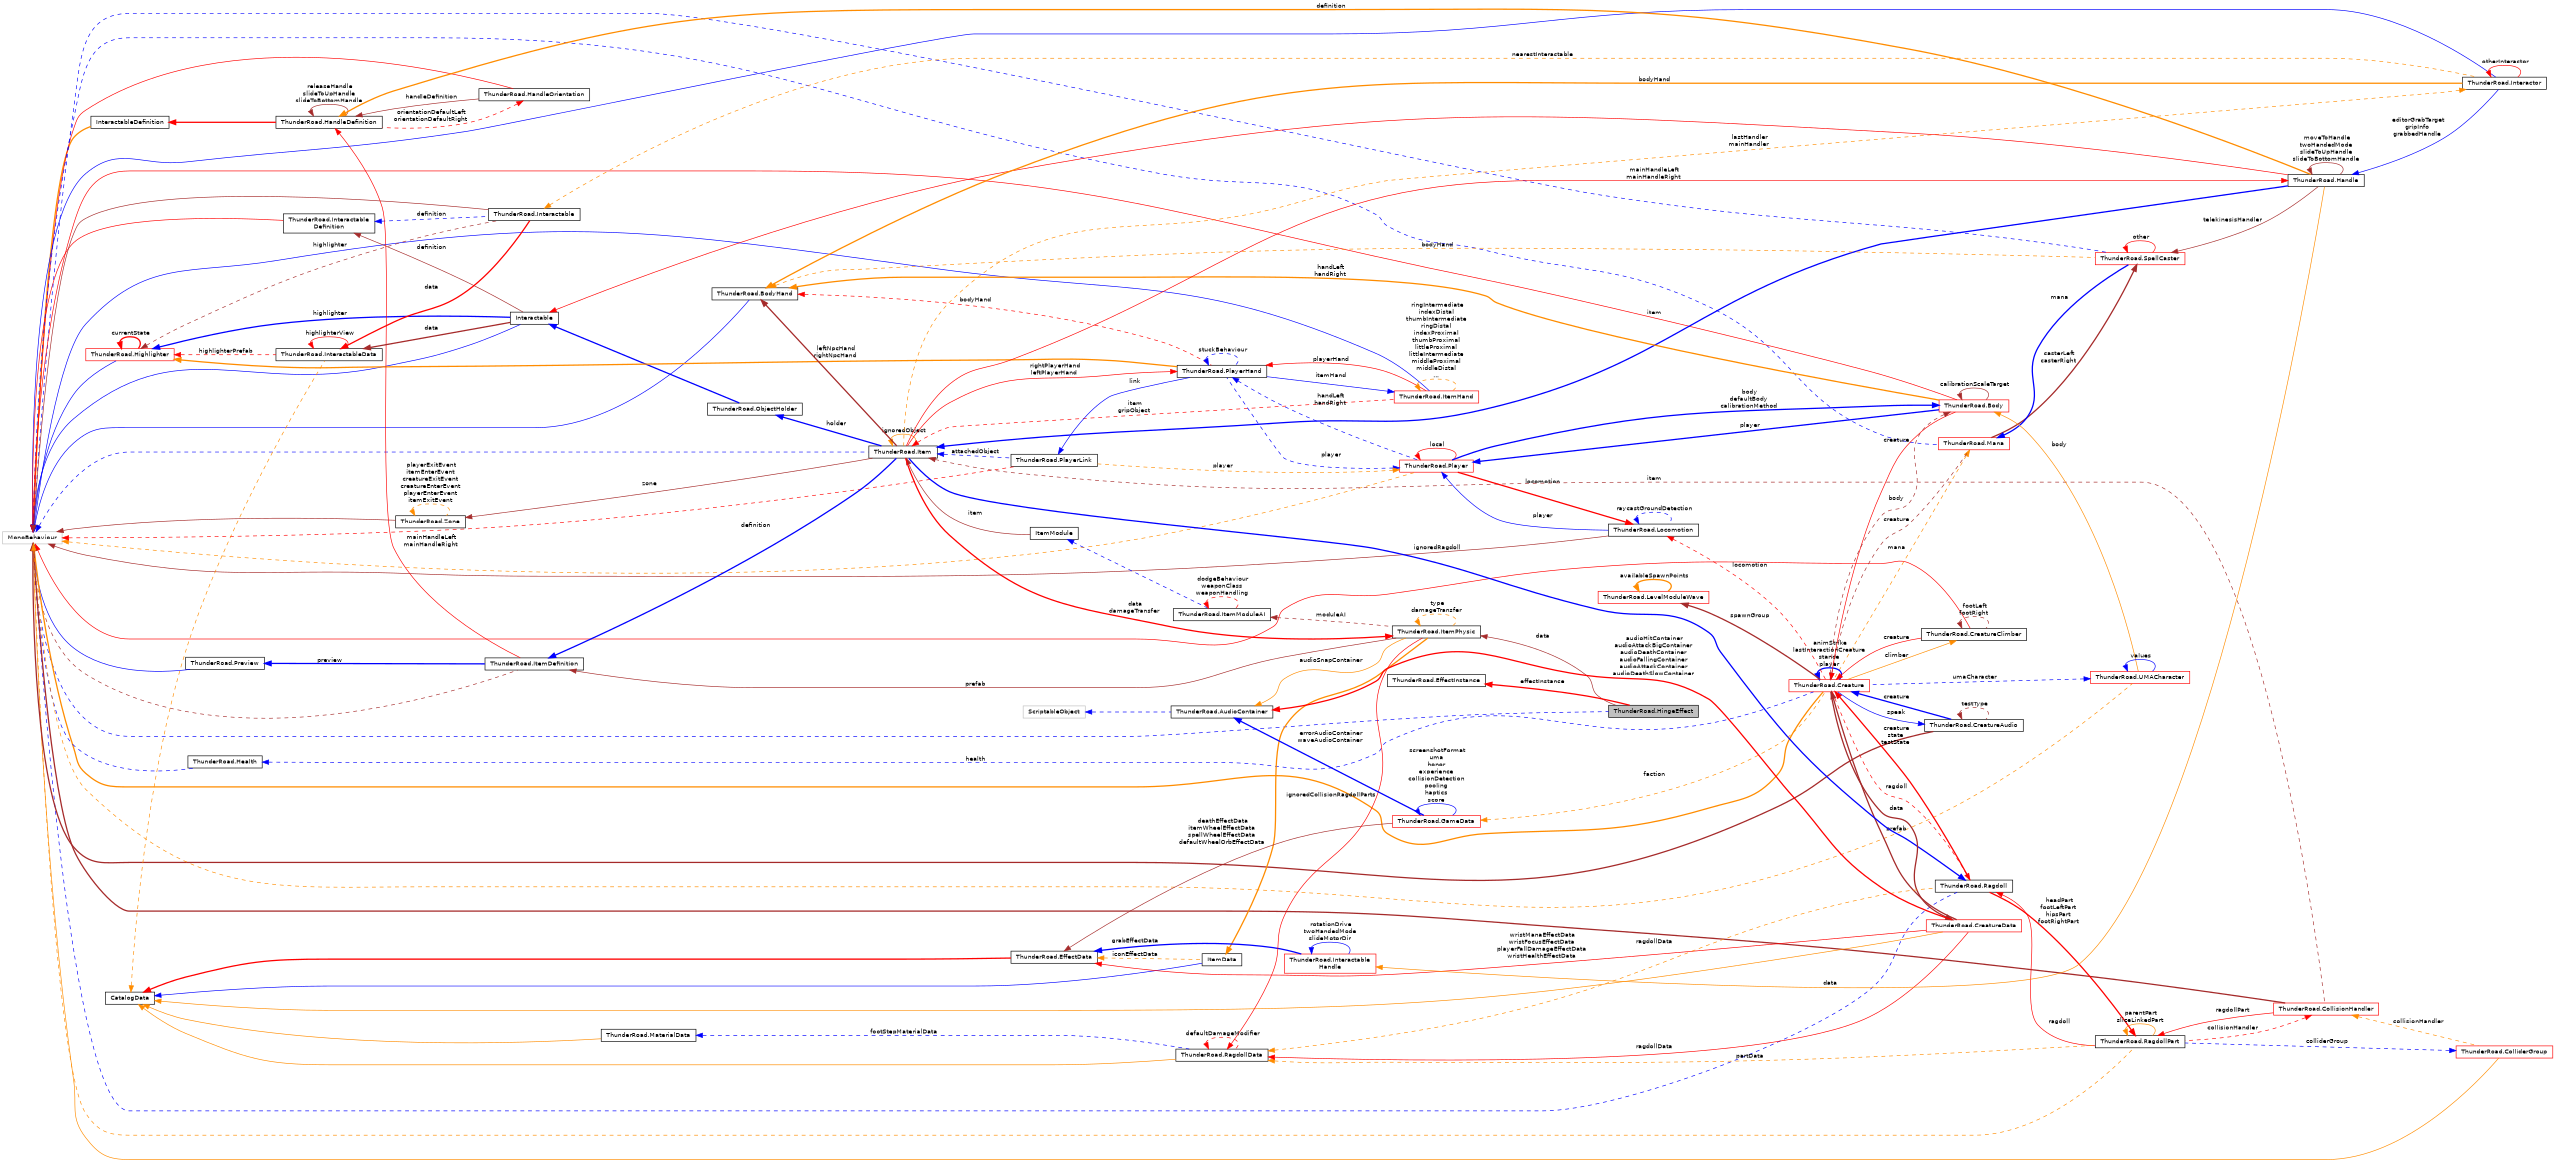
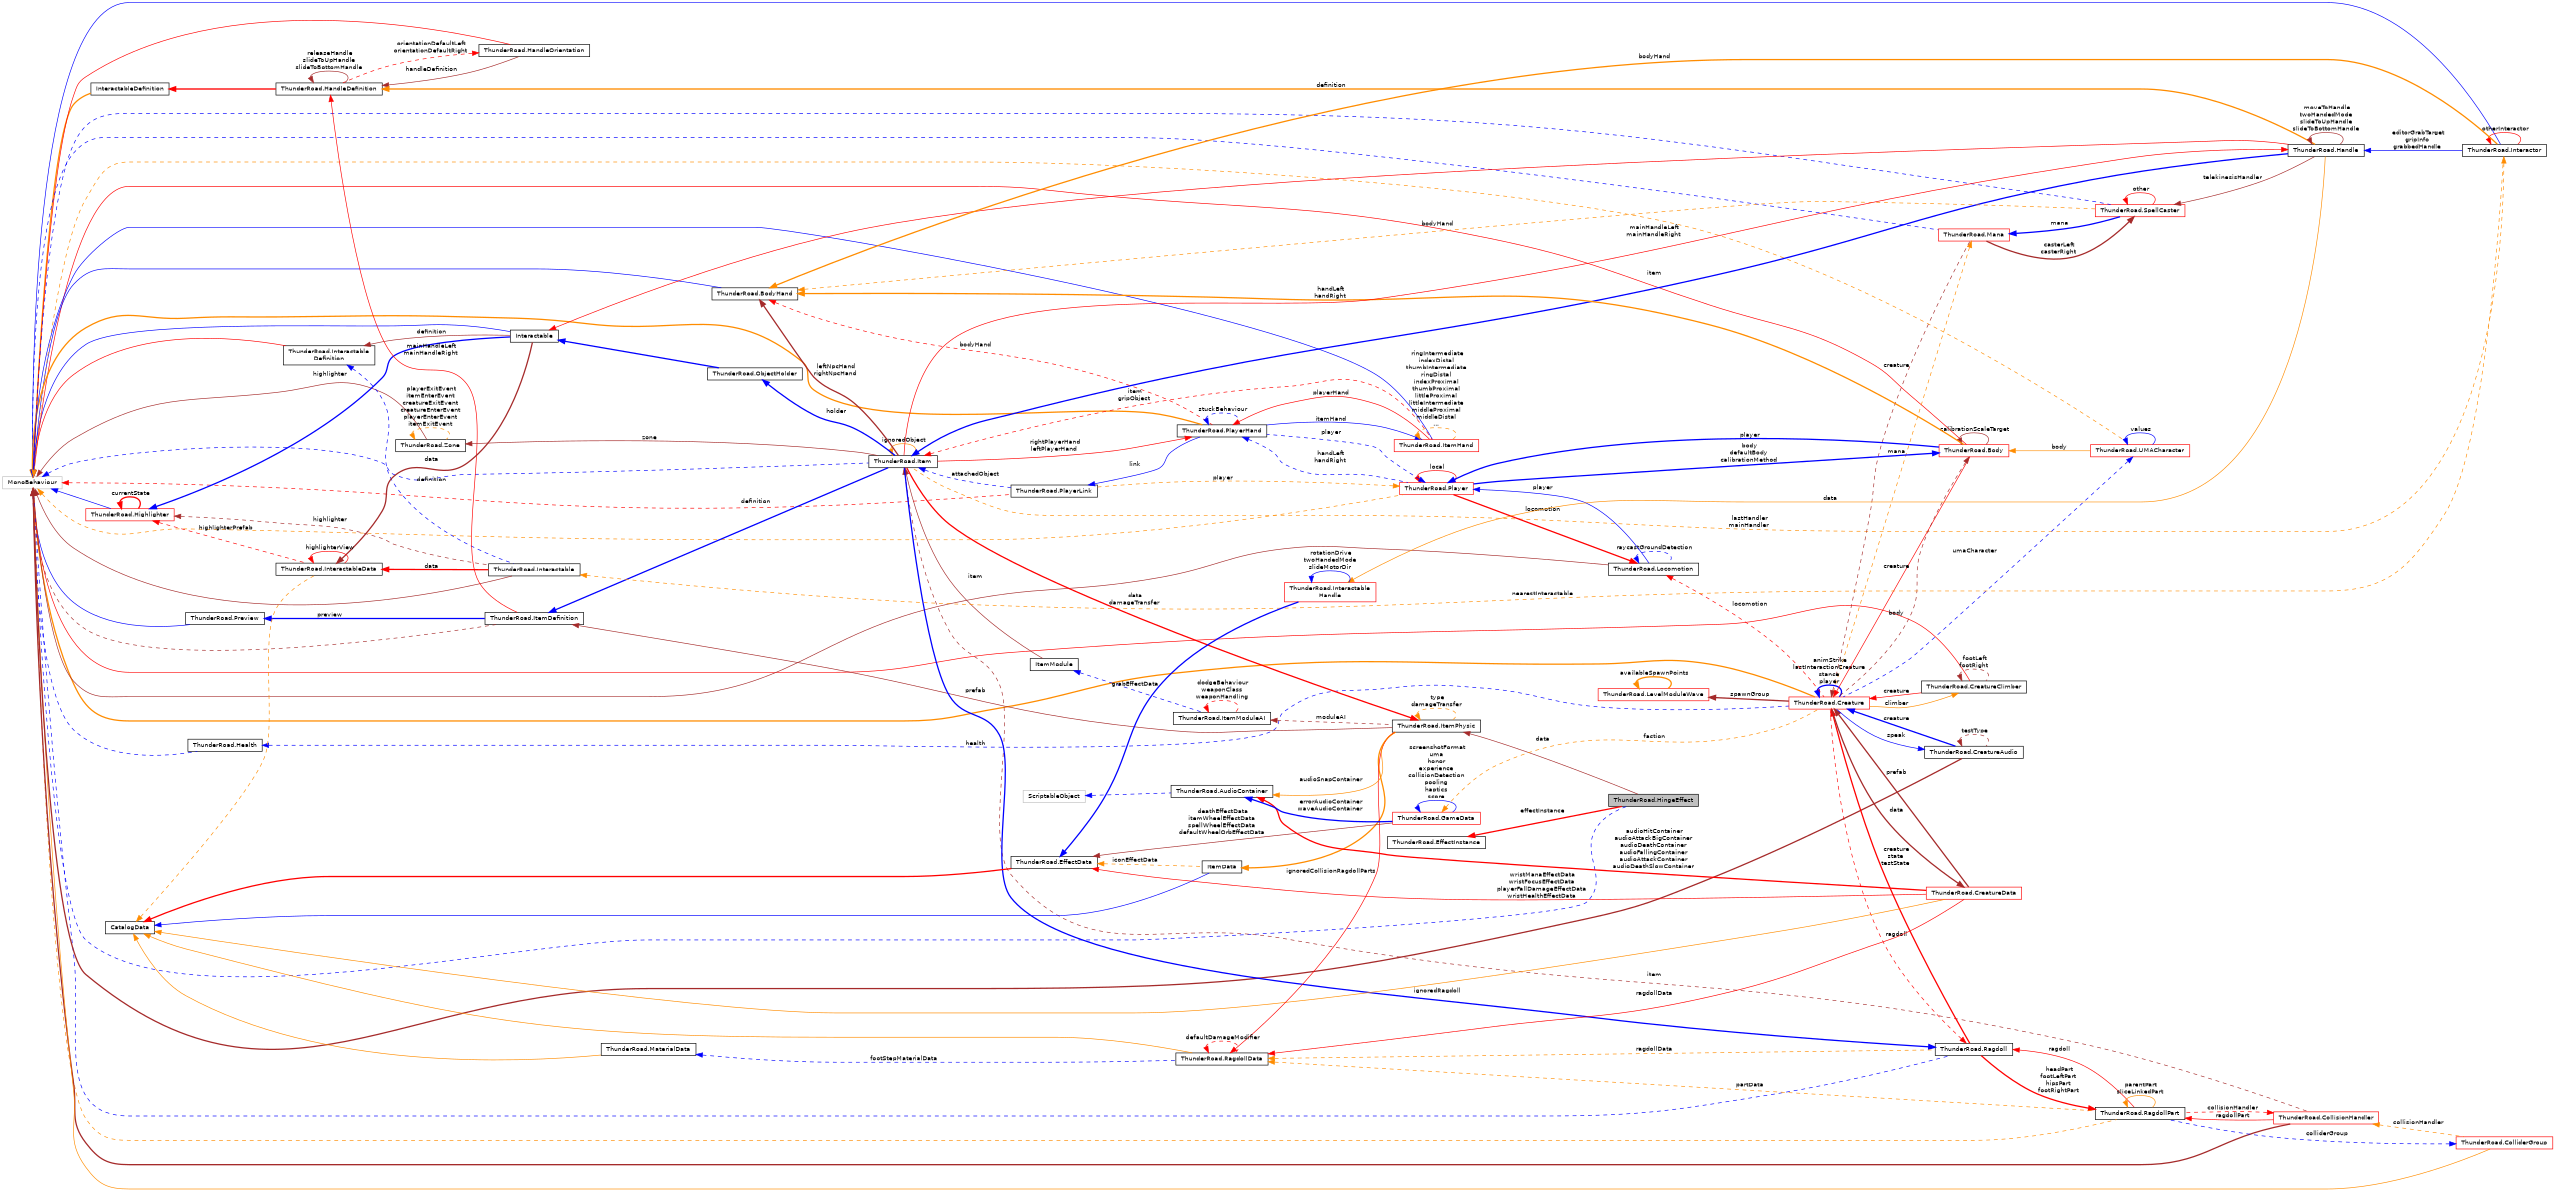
edge "ThunderRoad.PlayerHand" -> "ThunderRoad.Highlighter": now "ThunderRoad.PlayerHand" -> "MonoBehaviour"
